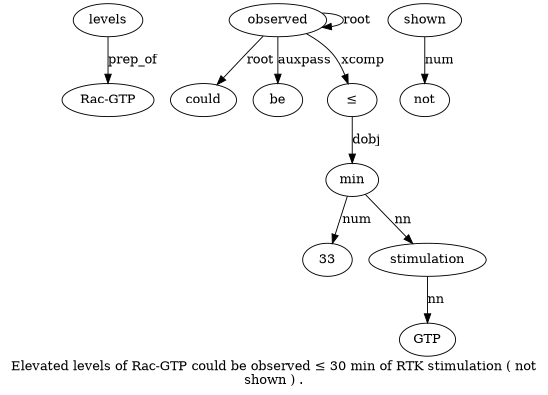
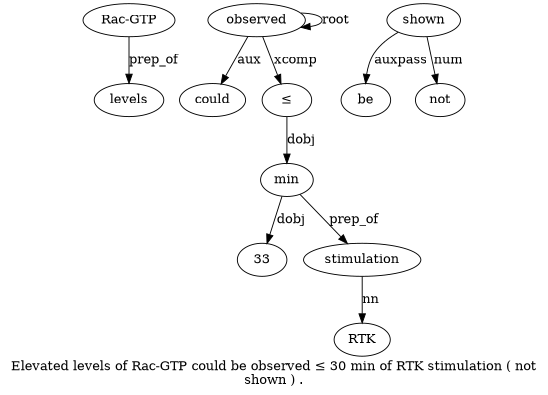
edge "levels" -> "Rac-GTP": reversed
edge "observed" -> "be": now "shown" -> "be"
edge "observed" -> "could": label "root" -> "aux"
edge "min" -> "33": label "num" -> "dobj"
edge "min" -> "stimulation": label "nn" -> "prep_of"
node "GTP": label "GTP" -> "RTK"
